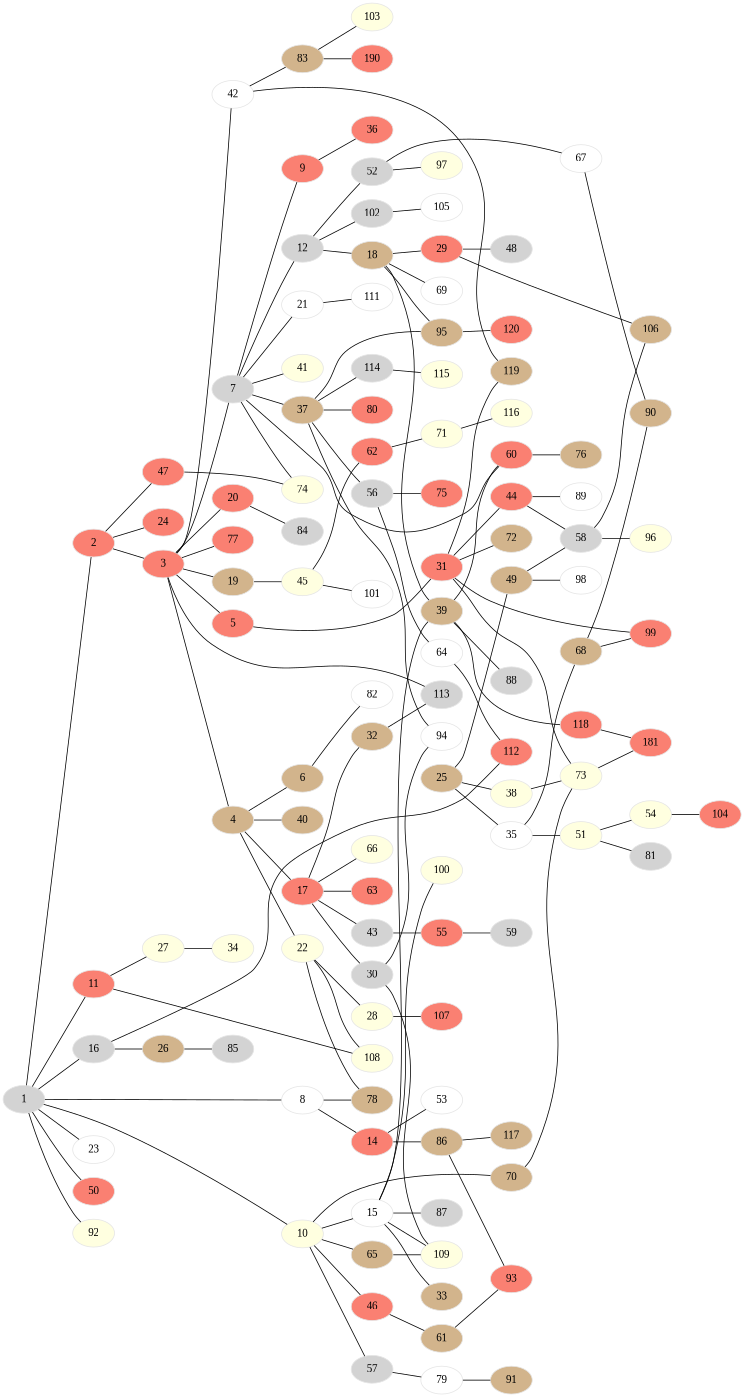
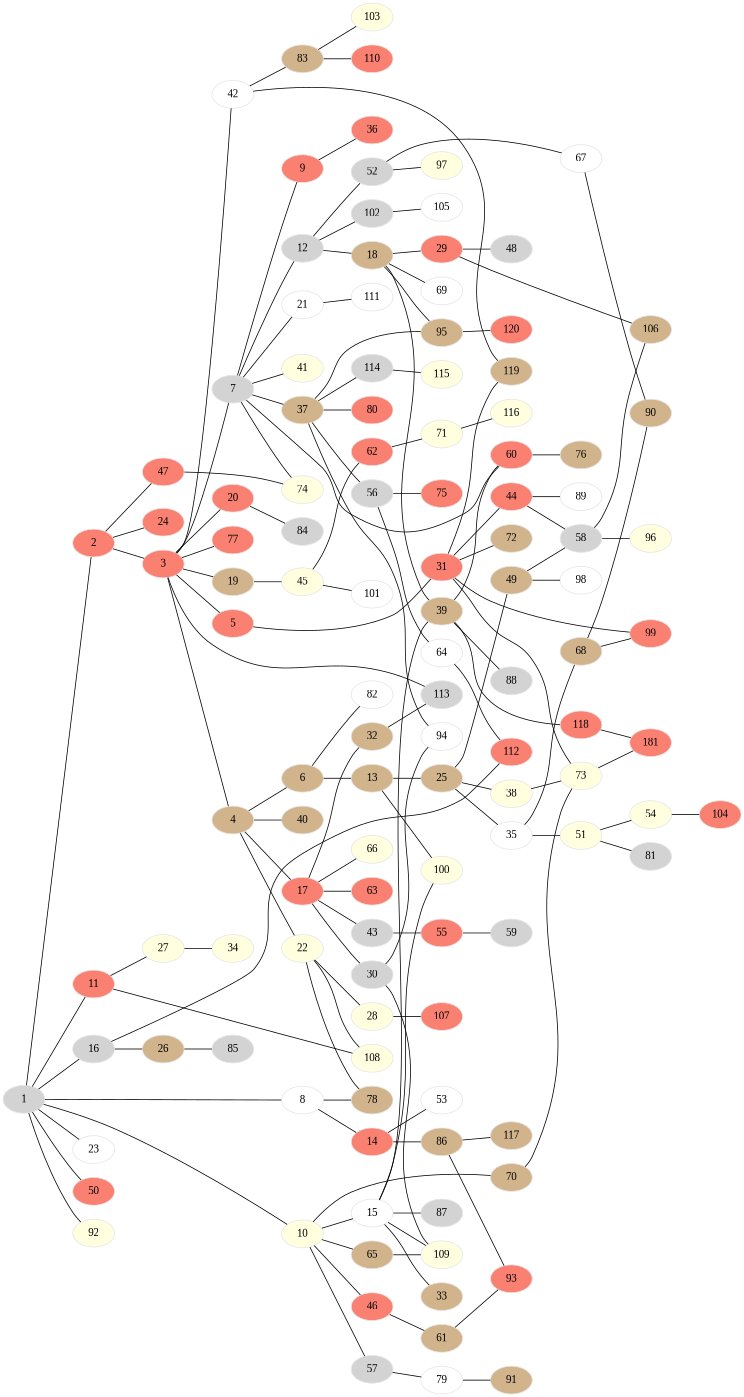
node "190": label "190" -> "110"
node "13": added
